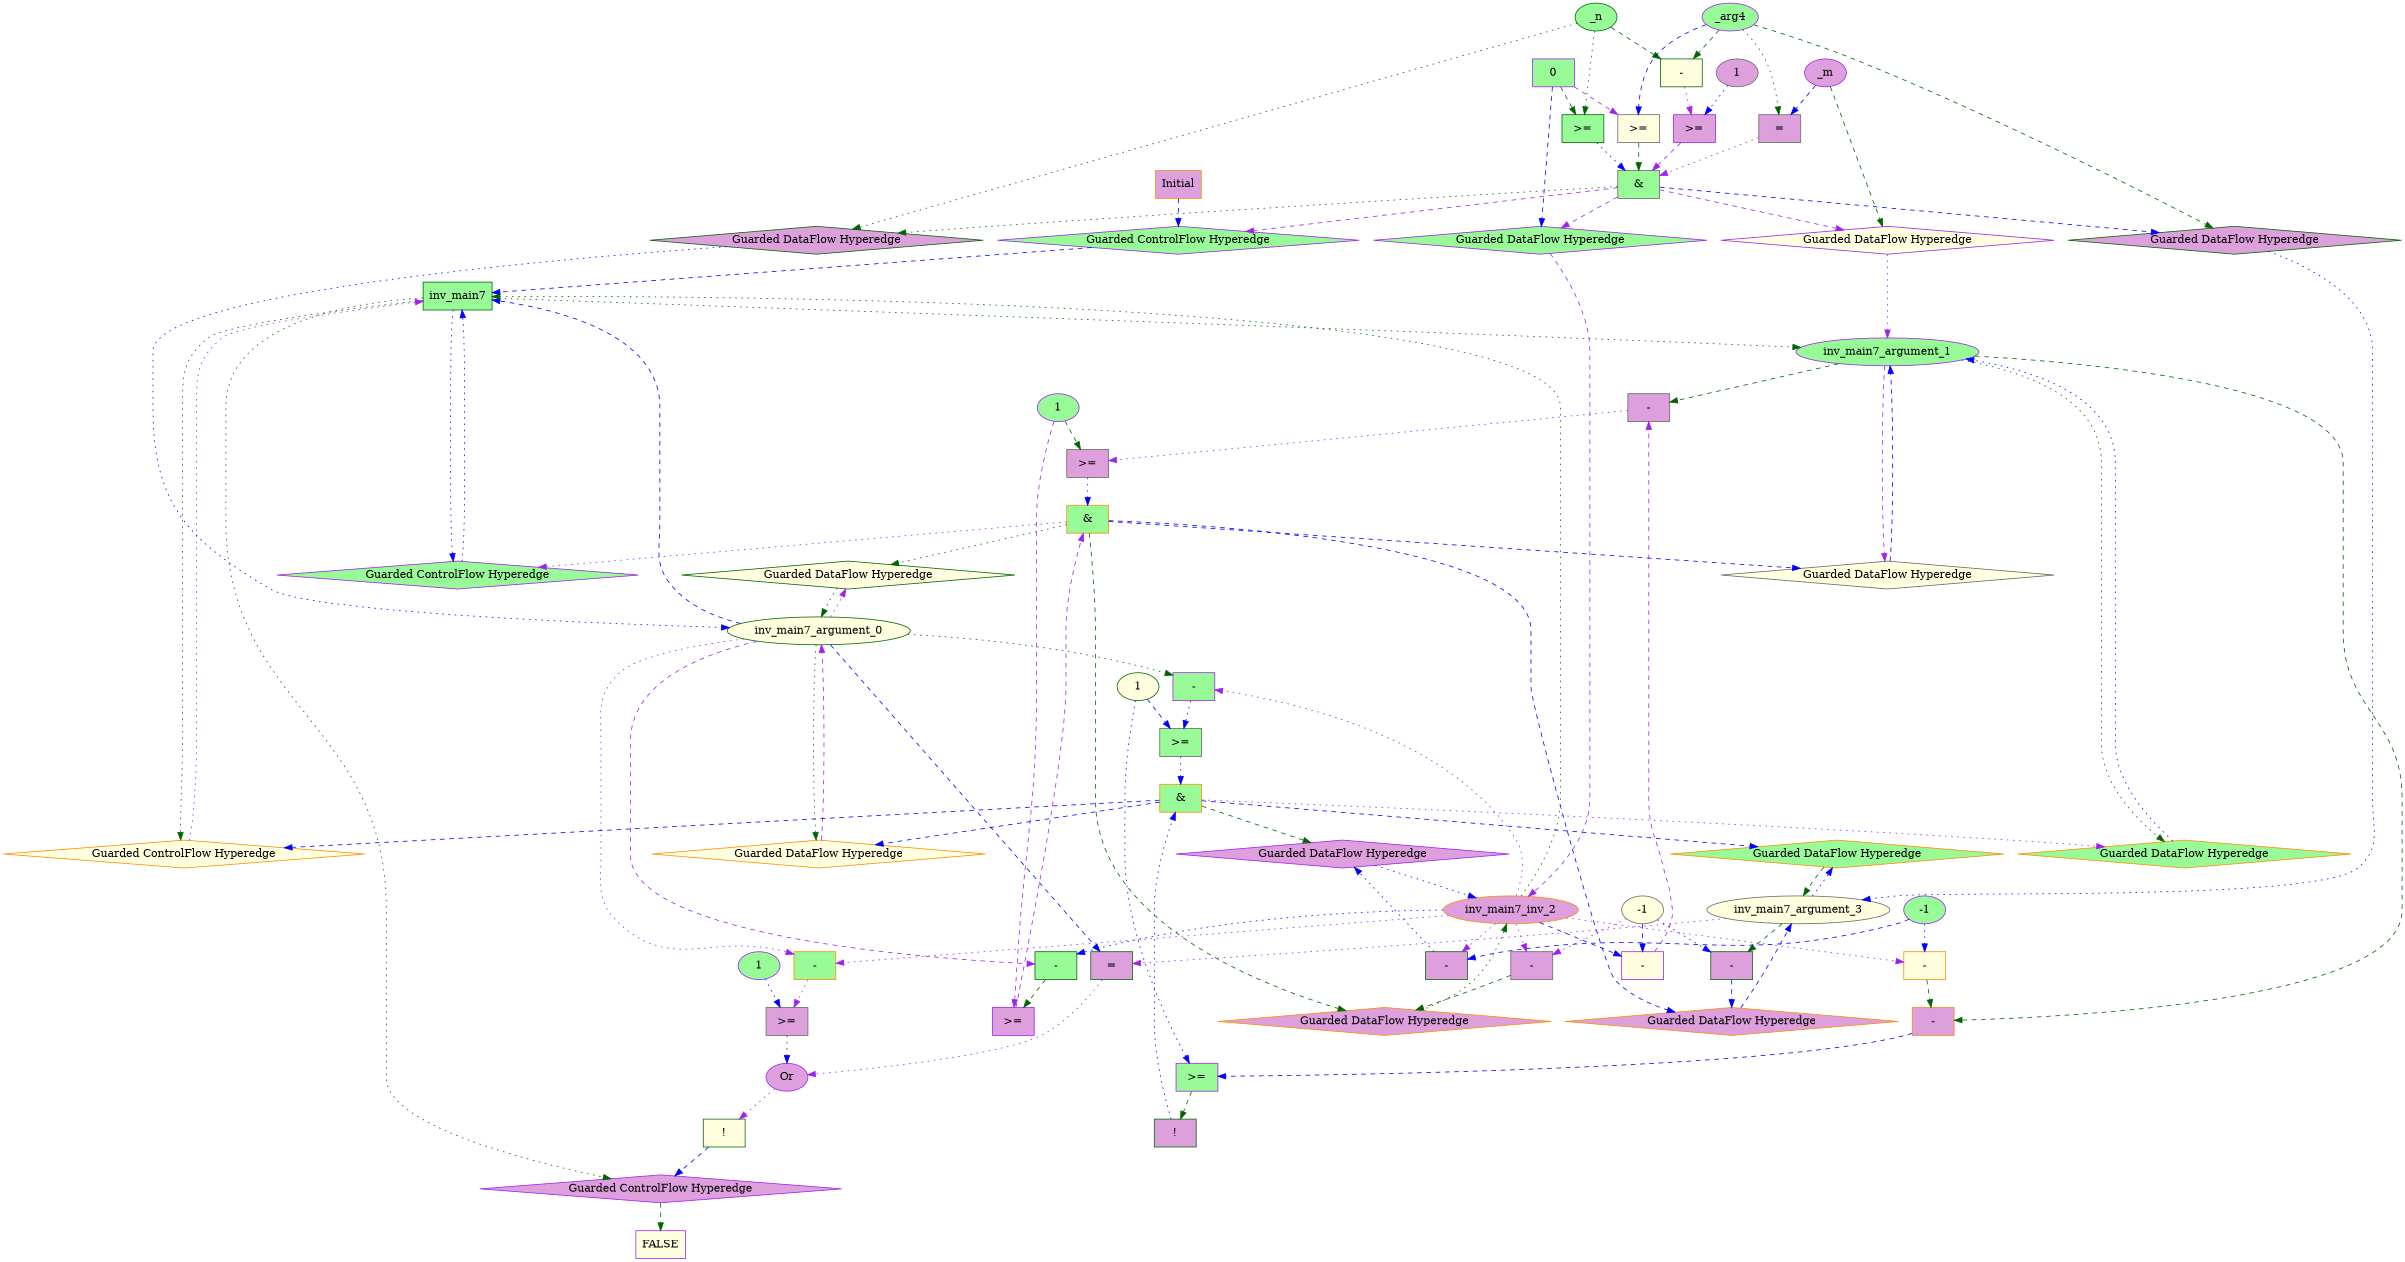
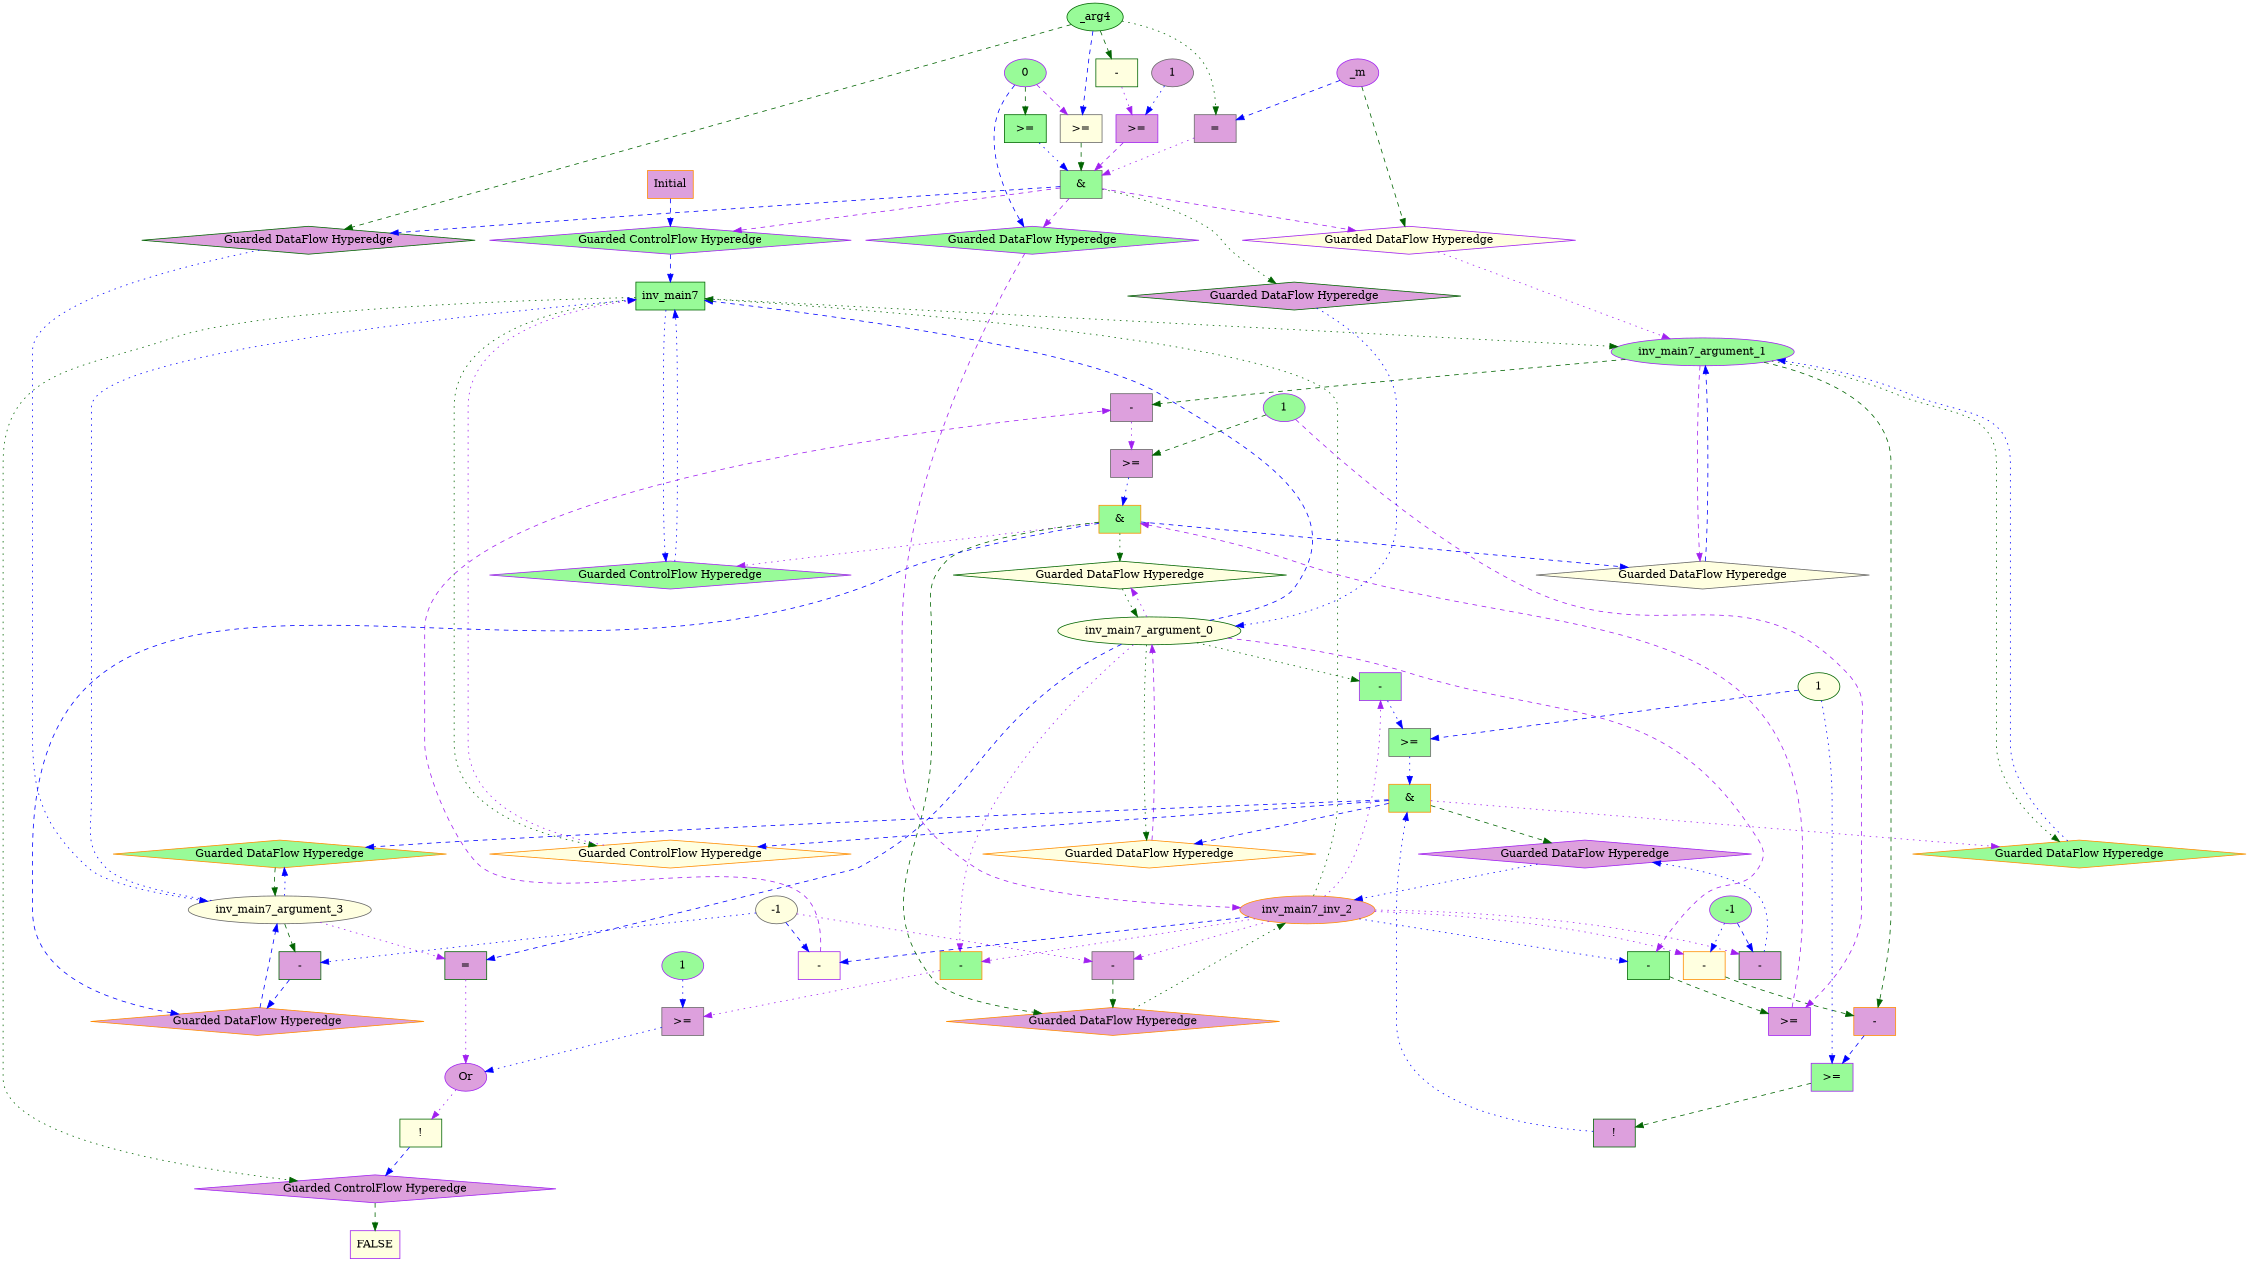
node "_n": removed
node "_arg4": color purple -> darkgreen
node "0": shape box -> ellipse
edge "inv_main7_argument_3" -> "inv_main7": added
